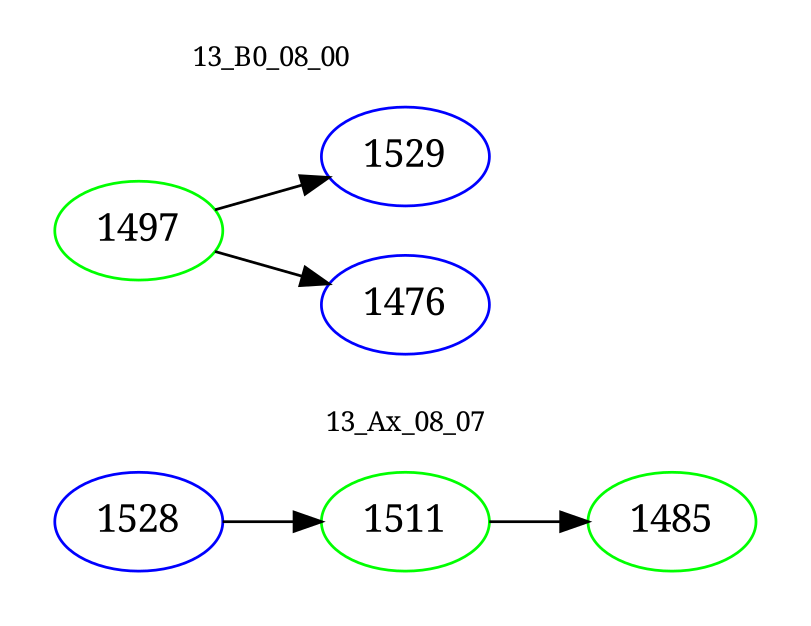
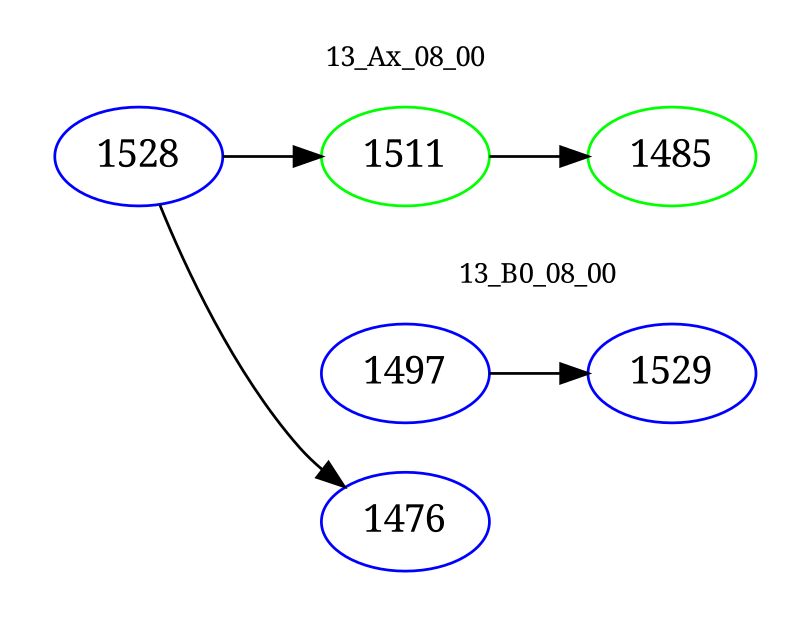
node "1497": color green -> blue
edge "1497" -> "1476": now "1528" -> "1476"
cluster "13_Ax_08_07": label "13_Ax_08_07" -> "13_Ax_08_00"
